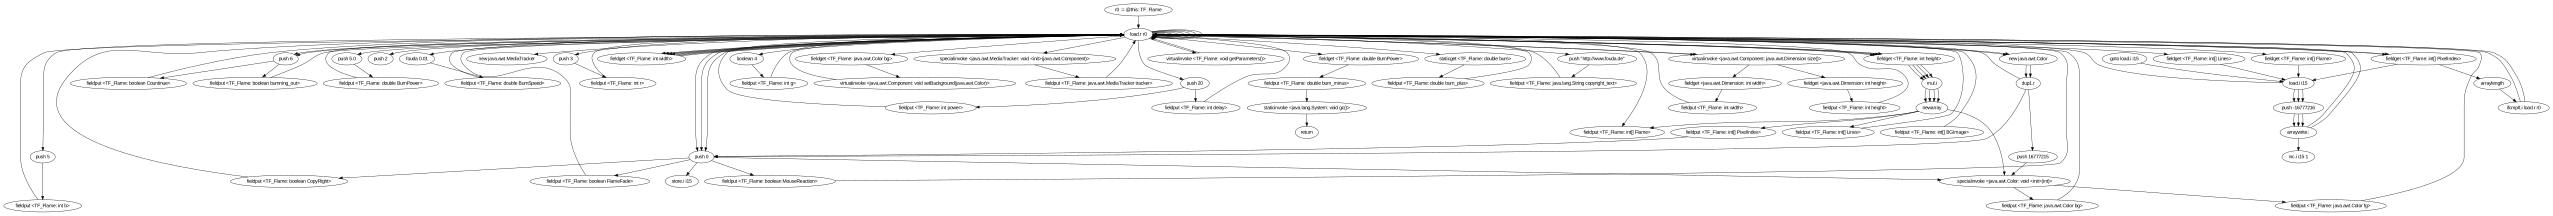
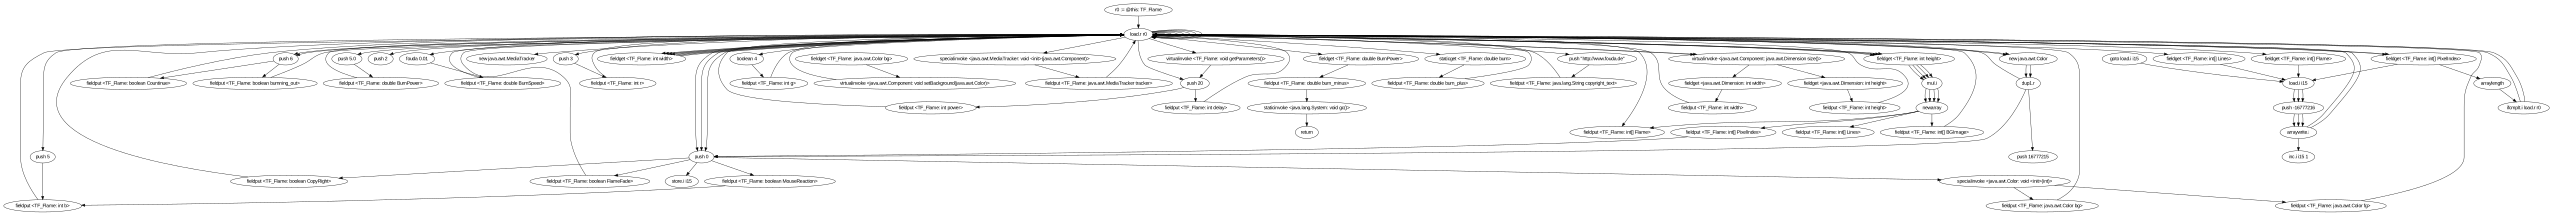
edge "load.i i15" -> "load.r r0": removed
edge "fieldput <TF_Flame: int[] Lines>" -> "load.r r0": removed
edge "load.r r0" -> "fieldget <TF_Flame: java.awt.Color bg>": removed
edge "virtualinvoke <TF_Flame: void getParameters()>" -> "load.r r0": now "virtualinvoke <TF_Flame: void getParameters()>" -> "push 20"
edge "newarray" -> "specialinvoke <java.awt.Color: void <init>(int)>": now "newarray" -> "fieldput <TF_Flame: int[] BGImage>"
edge "fieldput <TF_Flame: boolean MouseReaction>" -> "load.r r0": now "fieldput <TF_Flame: boolean MouseReaction>" -> "fieldput <TF_Flame: int b>"
edge "push 16777215" -> "specialinvoke <java.awt.Color: void <init>(int)>": removed
